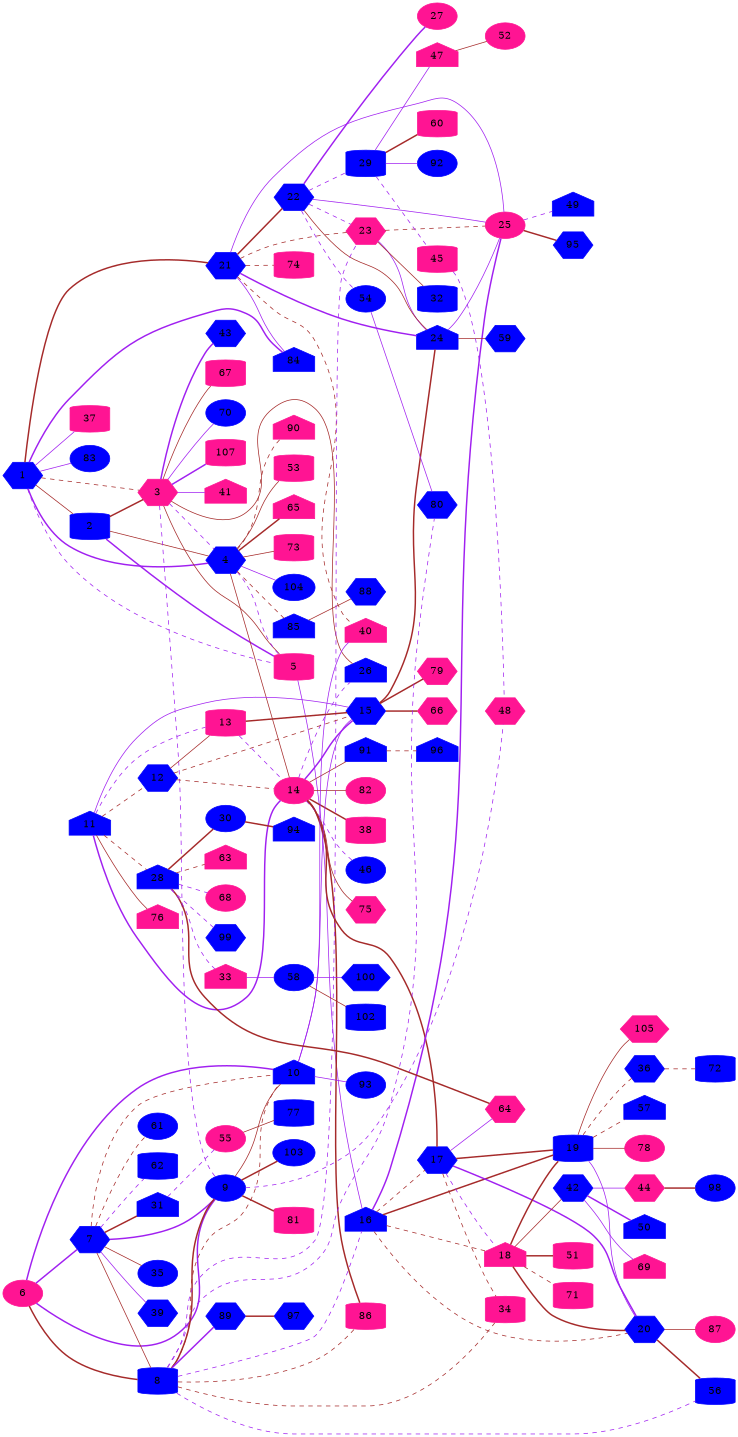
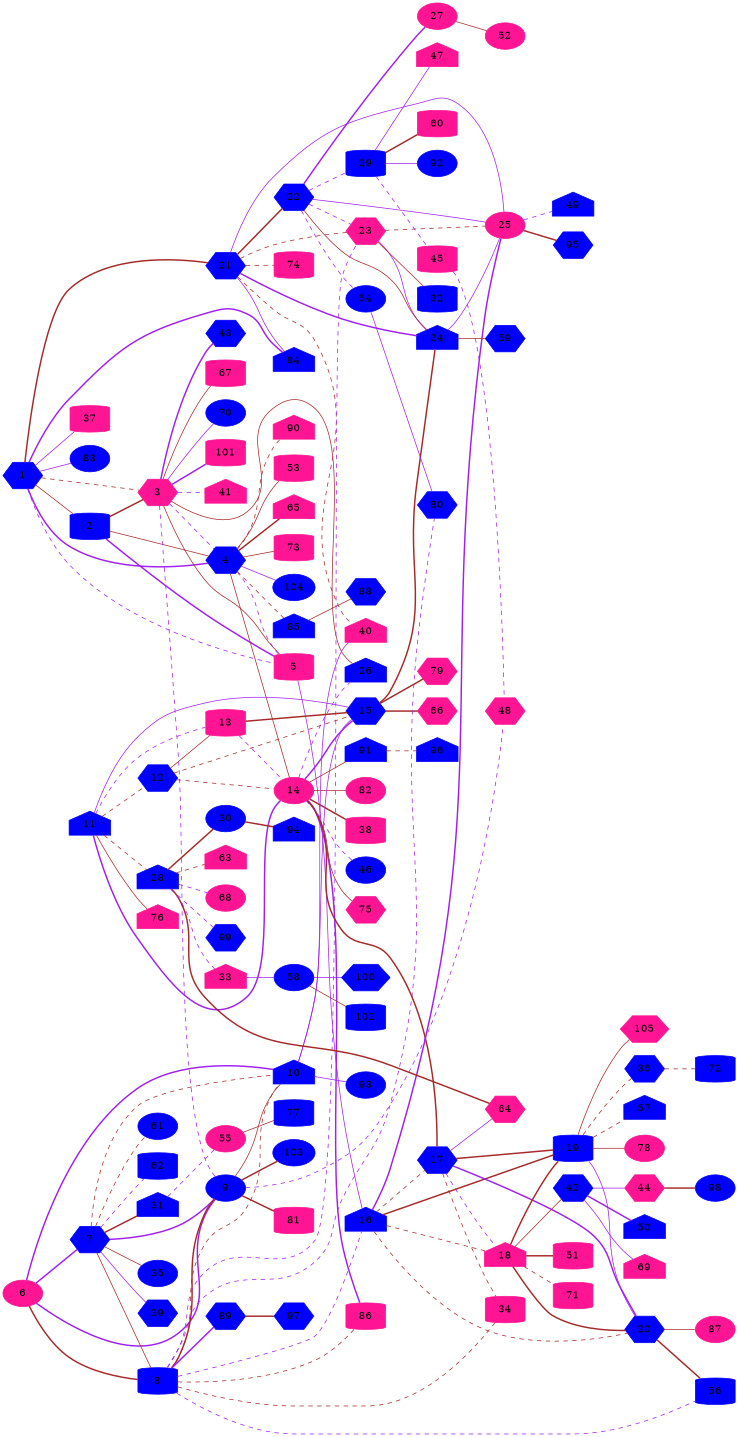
edge "52" -- "47": now "52" -- "27"
node "107": label "107" -> "101"
edge "3" -- "41": style solid -> dashed
edge "14" -- "86": color brown -> purple
